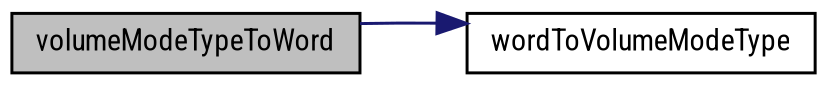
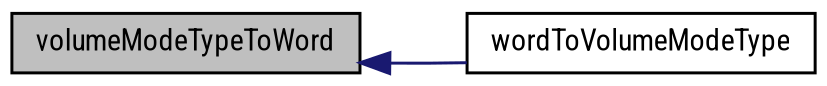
edge "volumeModeTypeToWord" -> "wordToVolumeModeType": reversed
